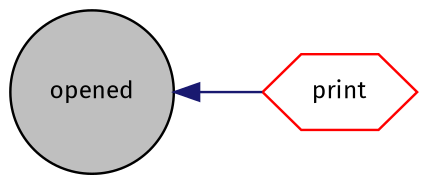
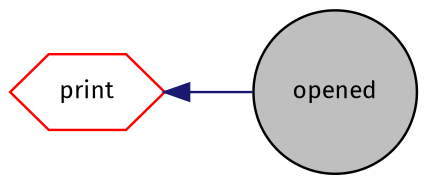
edge "print" -> "opened": reversed
